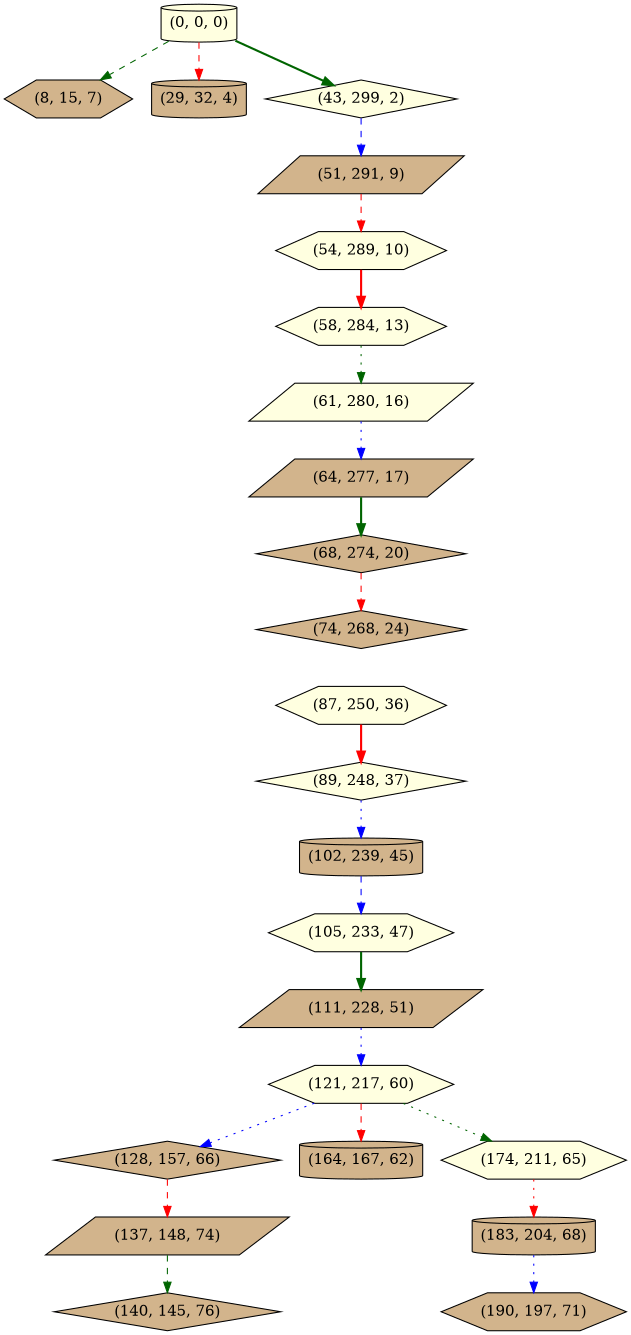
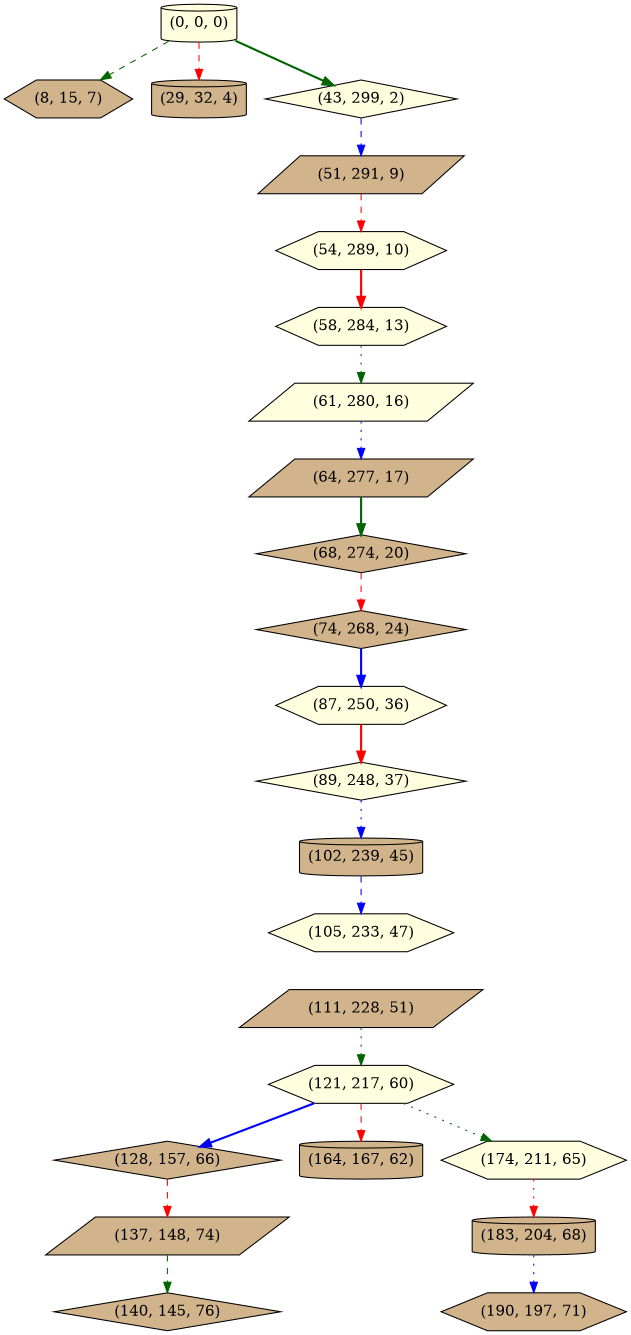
edge "(74, 268, 24)" -> "(87, 250, 36)": added
edge "(105, 233, 47)" -> "(111, 228, 51)": removed
edge "(111, 228, 51)" -> "(121, 217, 60)": color blue -> darkgreen
edge "(121, 217, 60)" -> "(128, 157, 66)": style dotted -> bold
